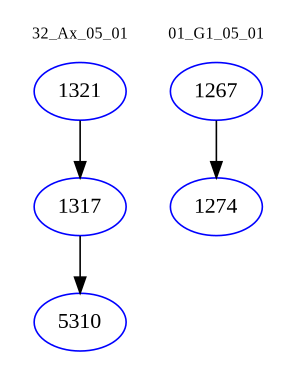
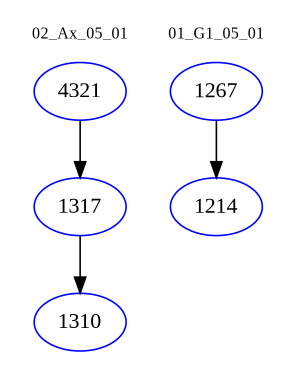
cluster "32_Ax_05_01": label "32_Ax_05_01" -> "02_Ax_05_01"
node "1321": label "1321" -> "4321"
node "1274": label "1274" -> "1214"
node "5310": label "5310" -> "1310"
